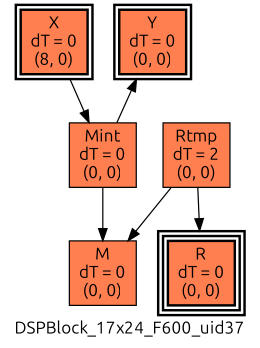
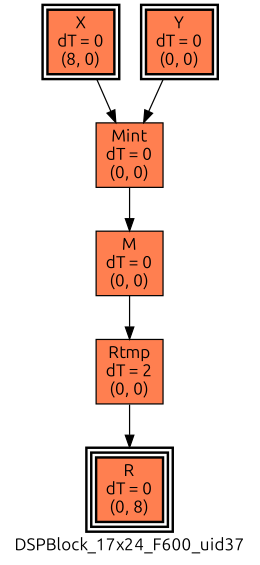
edge "Mint dT = 0 (0, 0)" -> "Y dT = 0 (0, 0)": reversed
edge "Rtmp dT = 2 (0, 0)" -> "M dT = 0 (0, 0)": reversed
node "R dT = 0 (0, 0)": label "R dT = 0 (0, 0)" -> "R dT = 0 (0, 8)"
